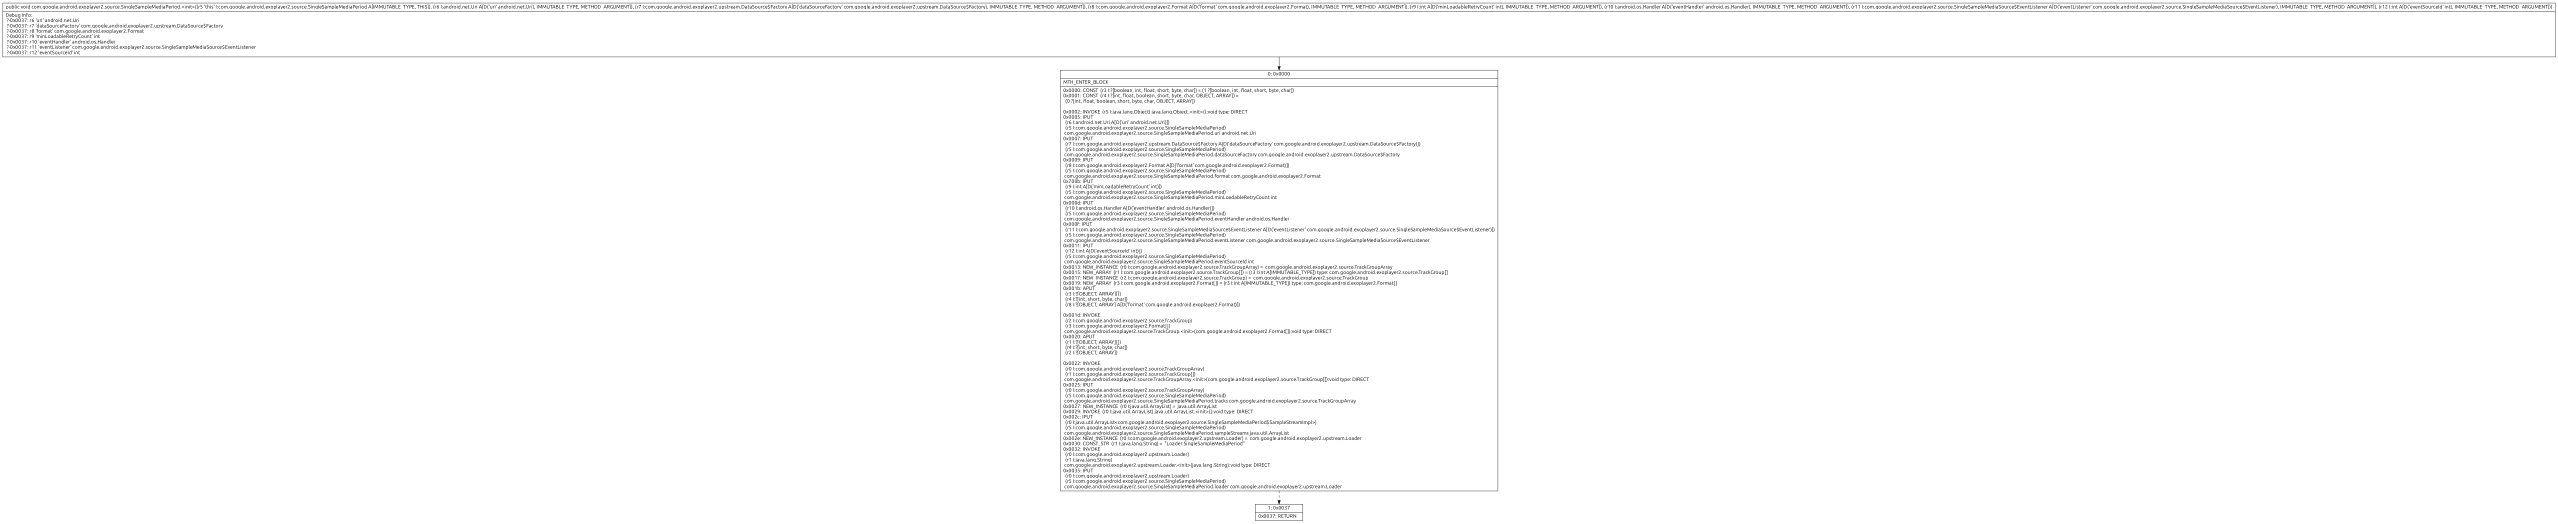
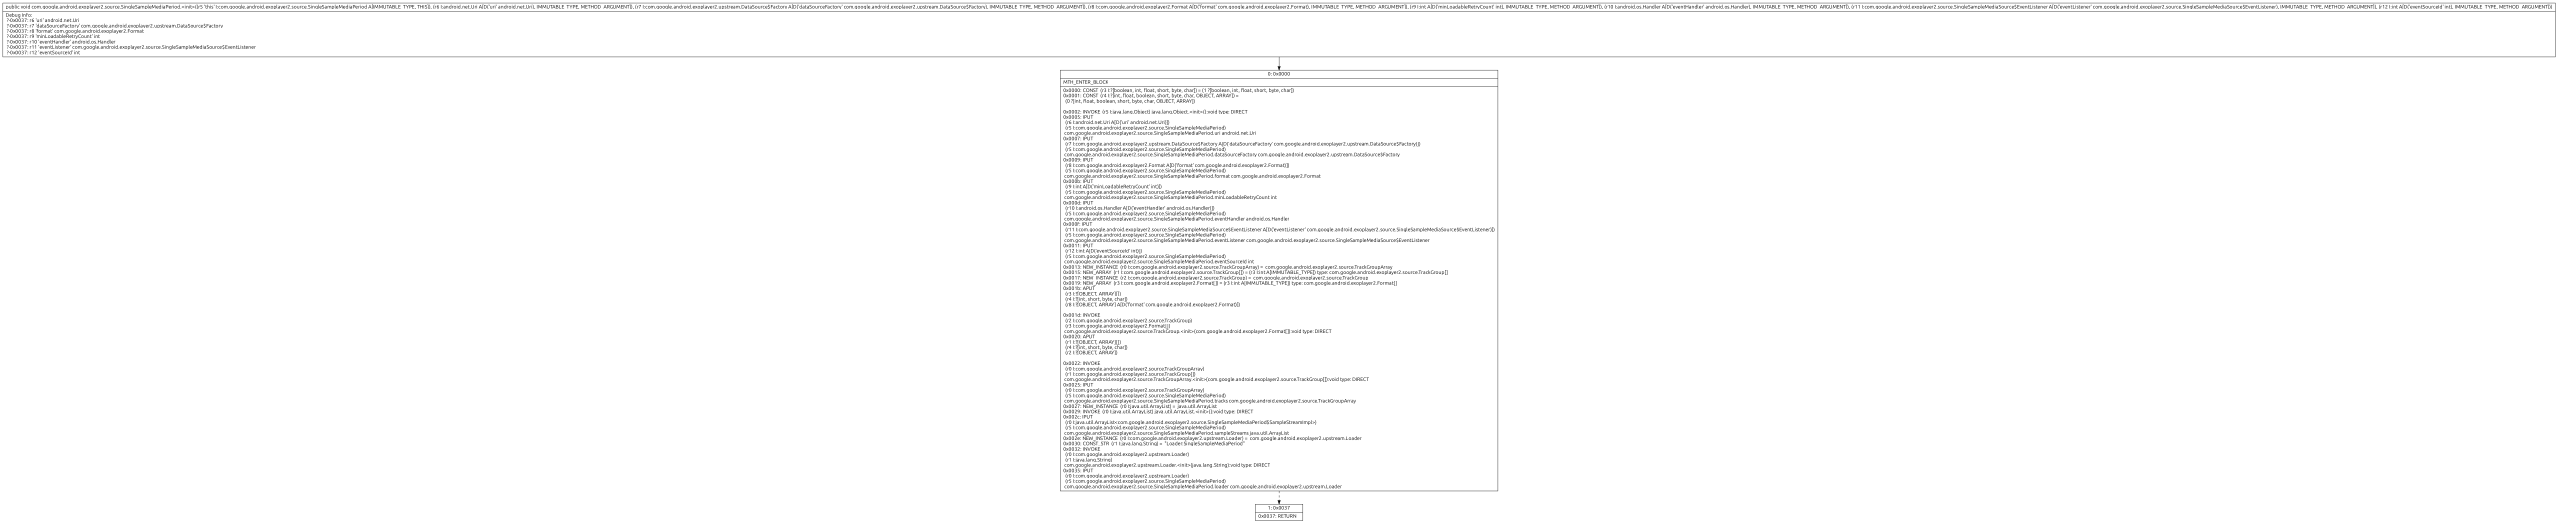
node "0: 0x0000": text "0x700b: IPUT" -> "0x000b: IPUT"
